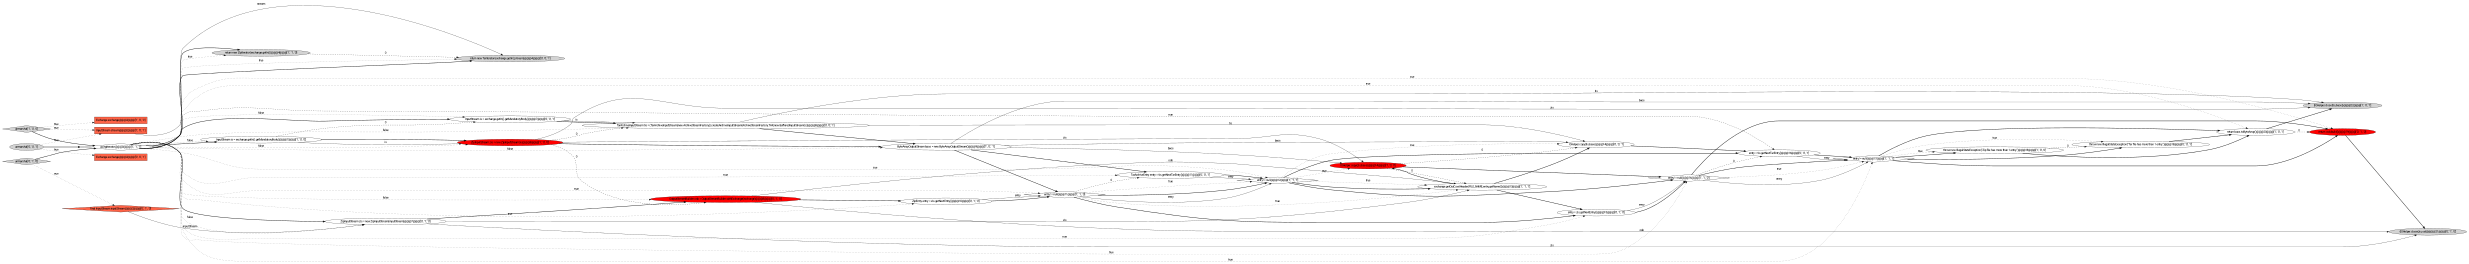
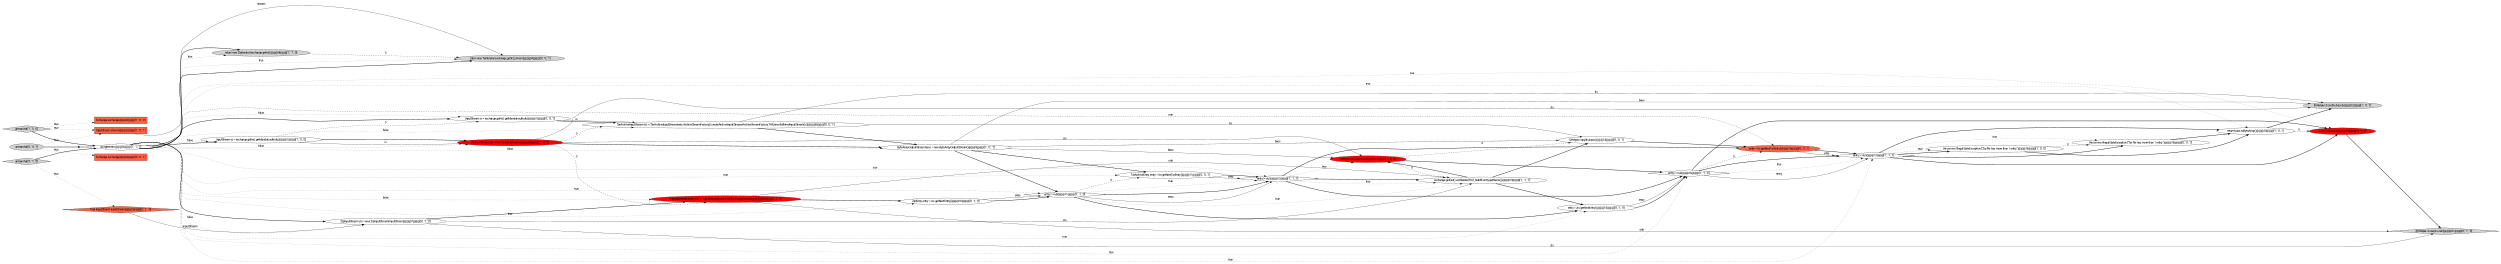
edge "entry != null@@@12@@@['1', '1', '1']" -> "IOHelper.copy(tis,baos)@@@14@@@['0', '0', '1']": removed, label "true"
node "entry = tis.getNextTarEntry()@@@16@@@['0', '0', '1']": fillcolor white -> tomato
node "{IOHelper.close(zis,osb)}@@@21@@@['0', '1', '0']": shape ellipse -> diamond
